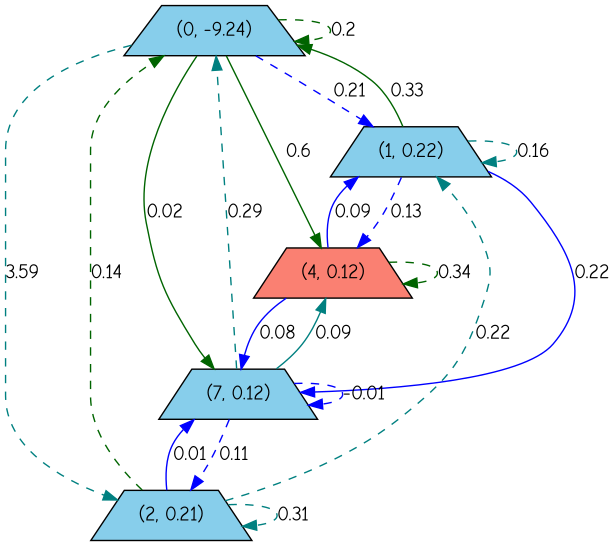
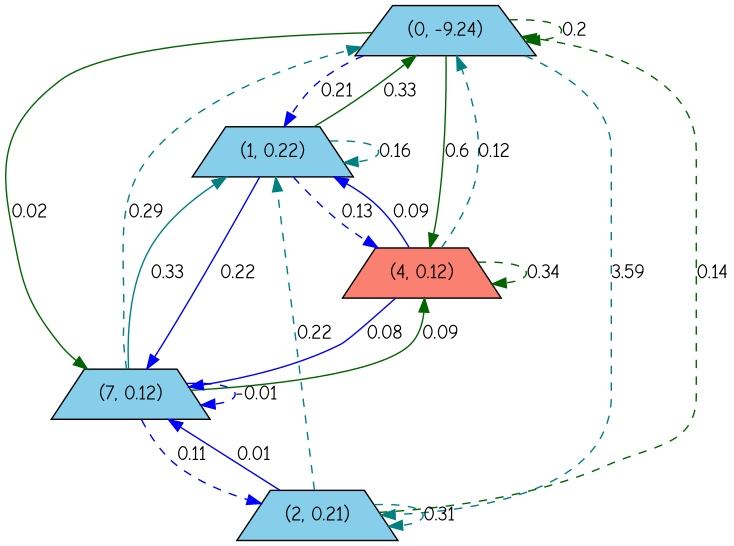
edge "(4, 0.12)" -> "(0, -9.24)": added, label "0.12"
edge "(7, 0.12)" -> "(1, 0.22)": added, label "0.33"
edge "(7, 0.12)" -> "(4, 0.12)": color teal -> darkgreen
